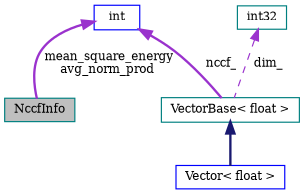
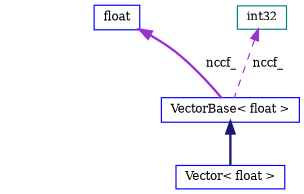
node "int": label "int" -> "float"
edge "VectorBase< float >" -> "int32": label " dim_" -> " nccf_"
node "NccfInfo": removed
node "VectorBase< float >": color teal -> blue
